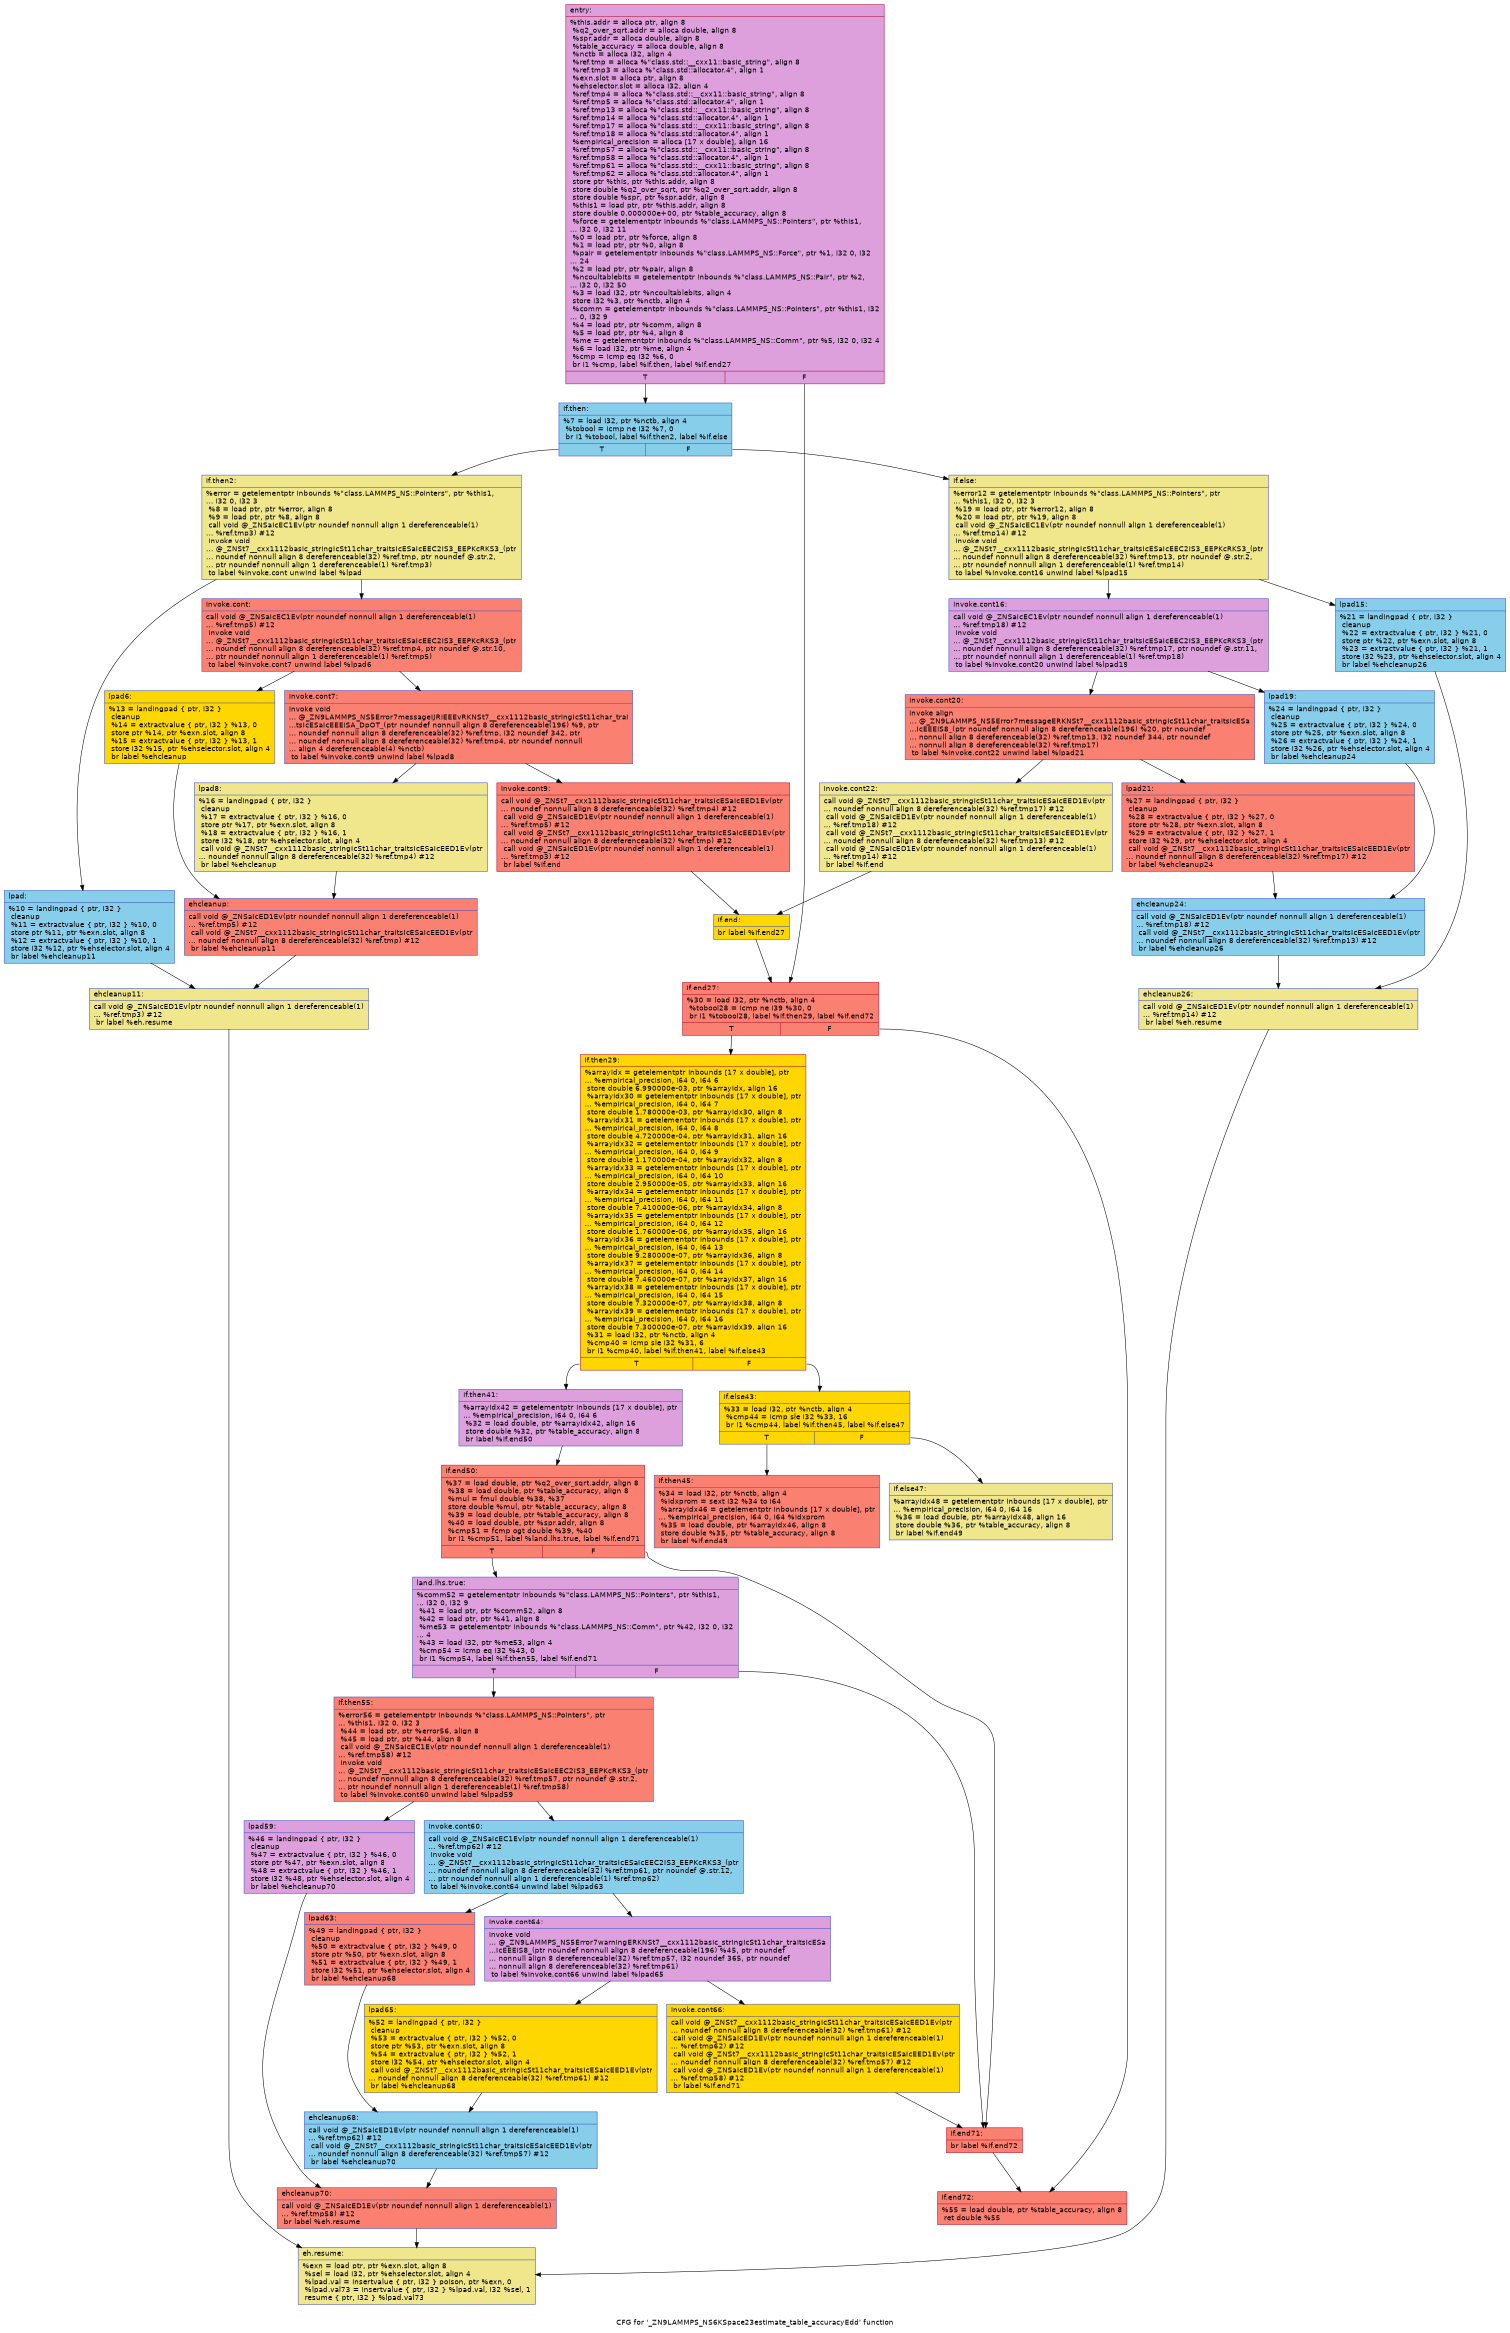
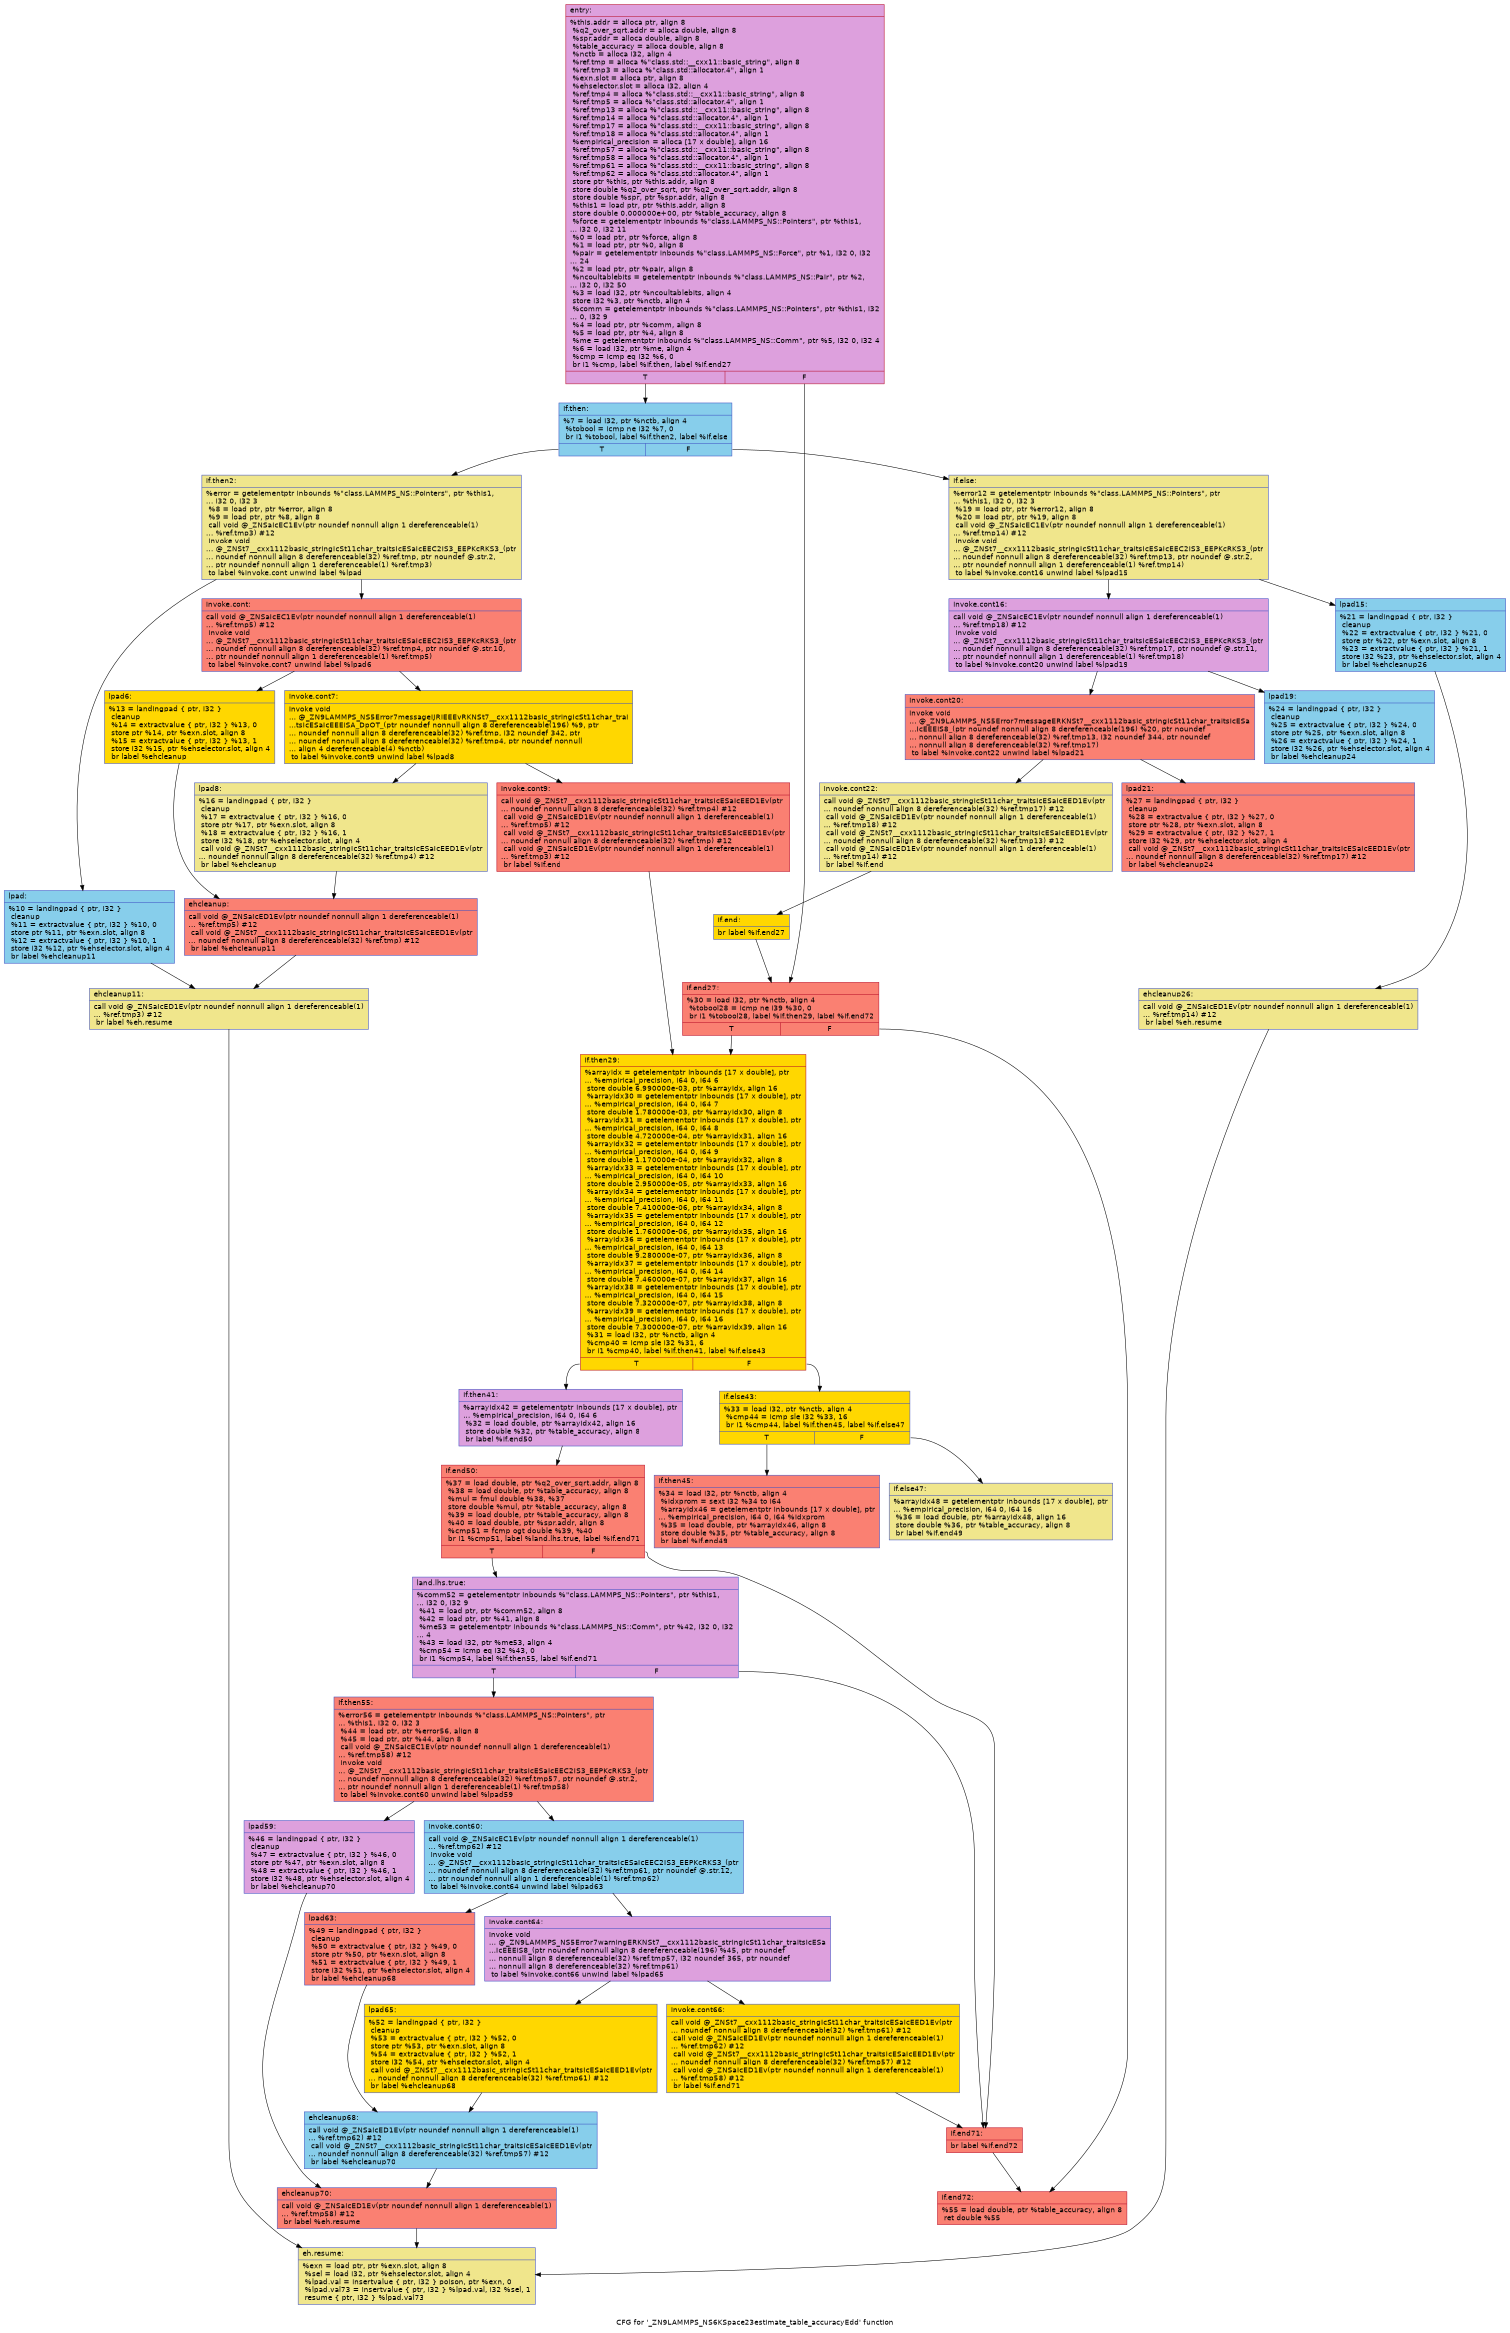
node "invoke.cont20:": text "invoke align" -> "invoke void"
node "invoke.cont7:": fillcolor salmon -> gold
edge "invoke.cont9:" -> "if.end:": now "invoke.cont9:" -> "if.then29:"
node "ehcleanup24:": removed
